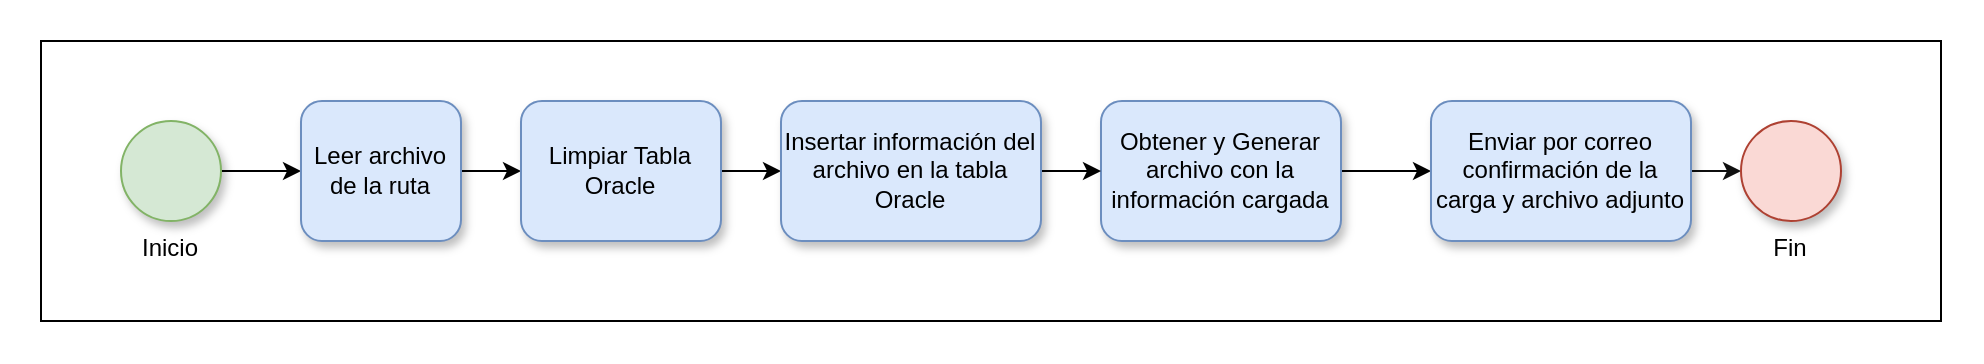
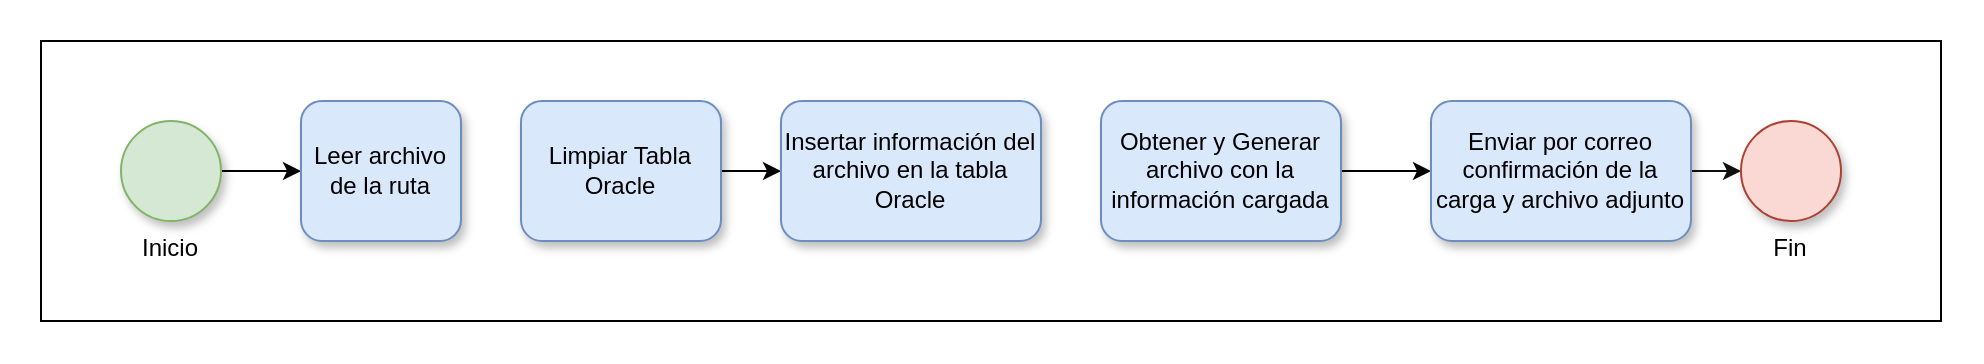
edge "Leer archivo de la ruta" -> "Limpiar Tabla Oracle": removed
edge "Insertar información del archivo en la tabla Oracle" -> "Obtener y Generar archivo con la información cargada": removed
